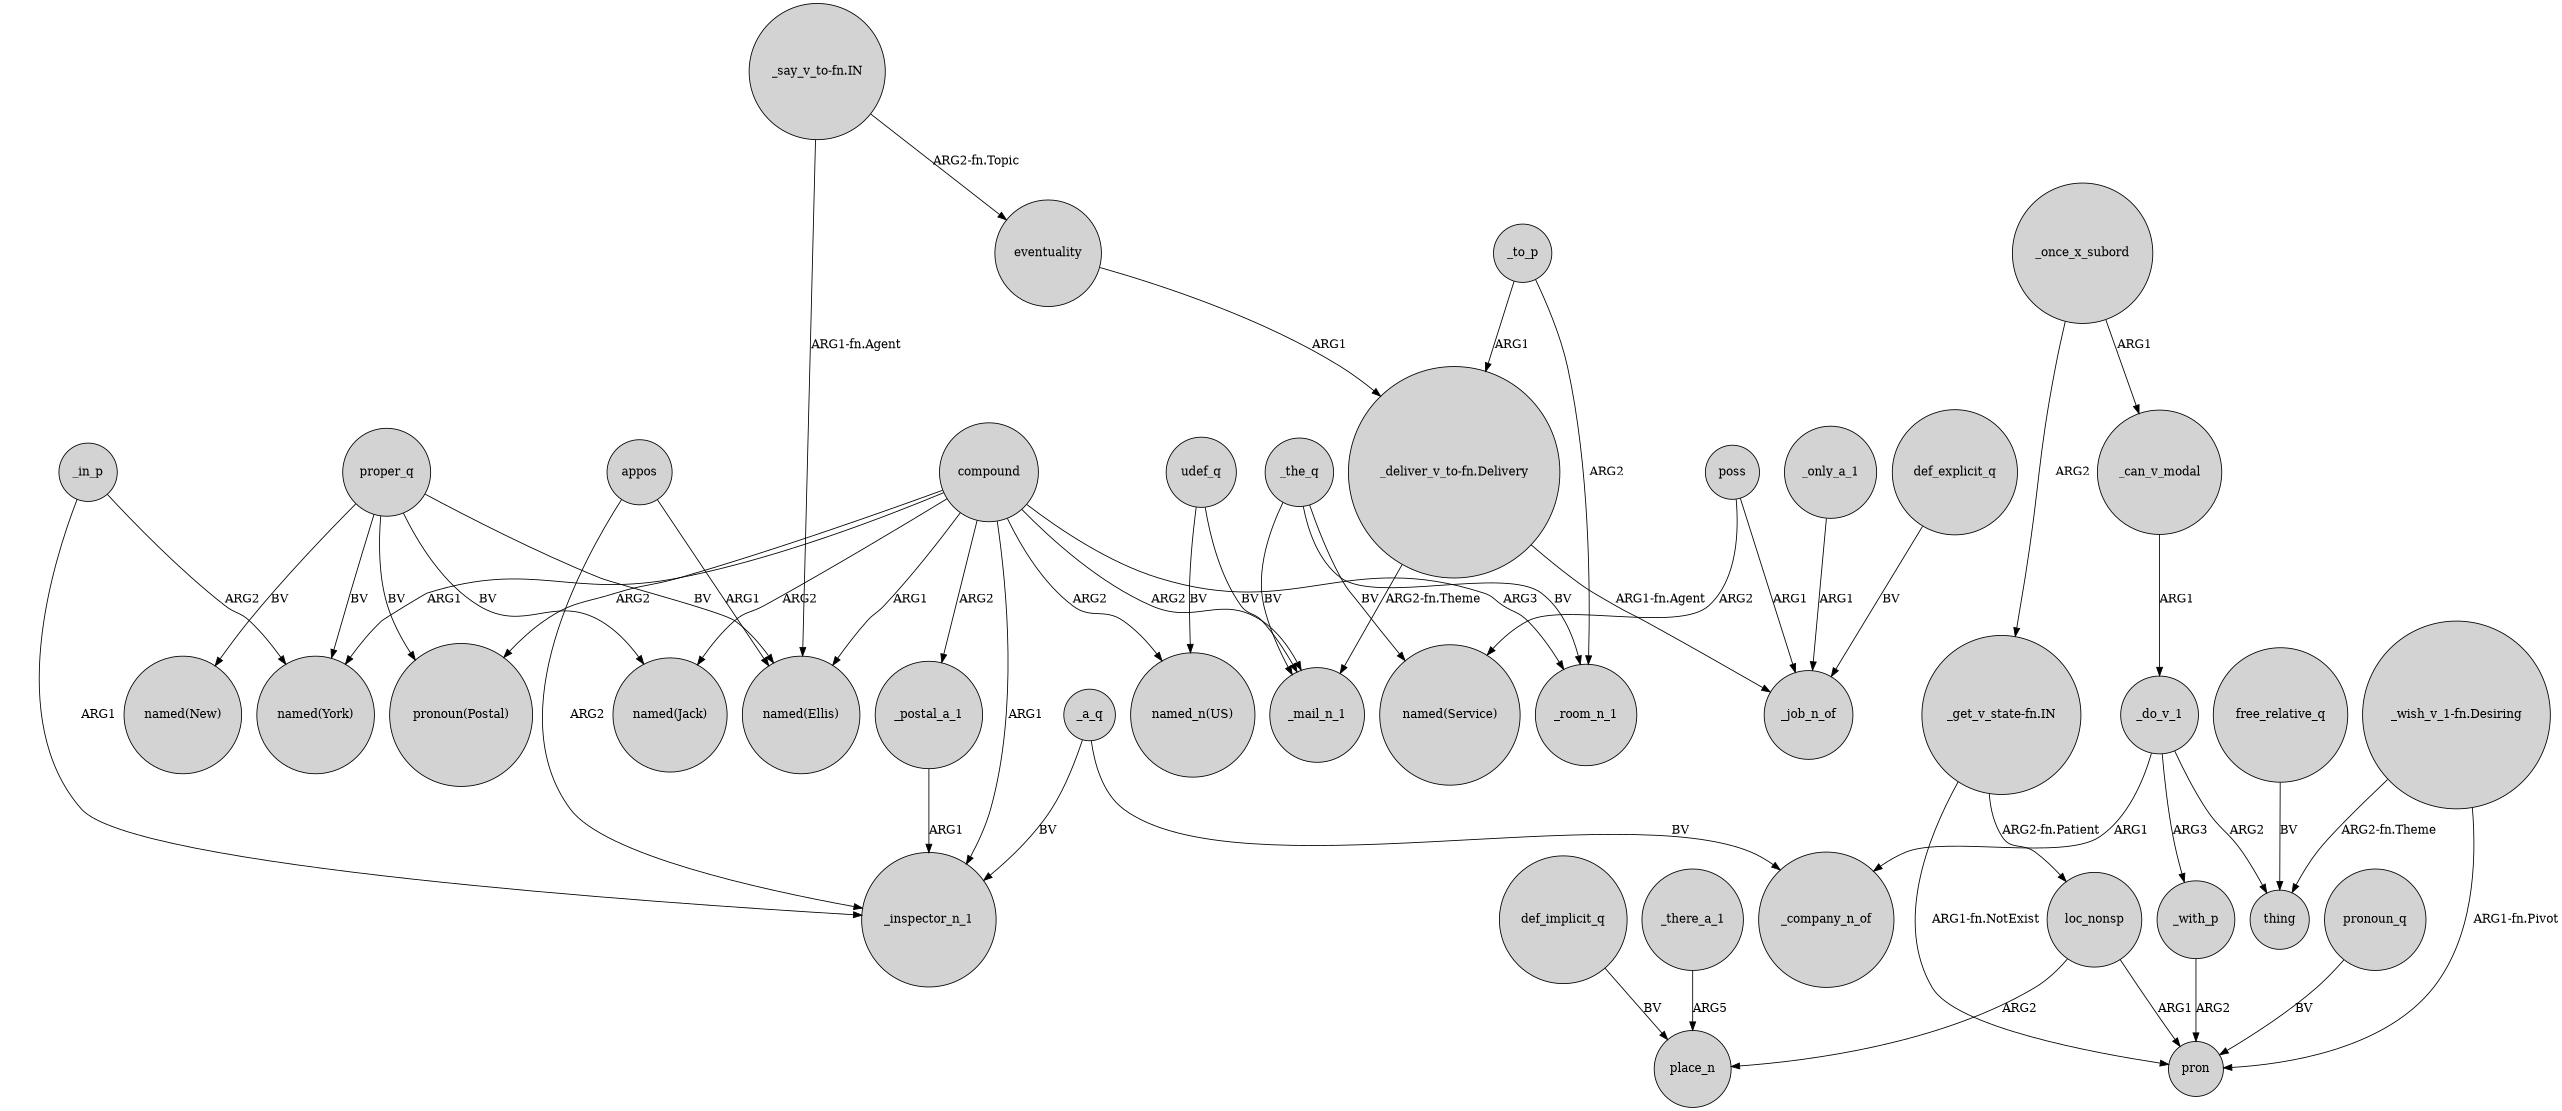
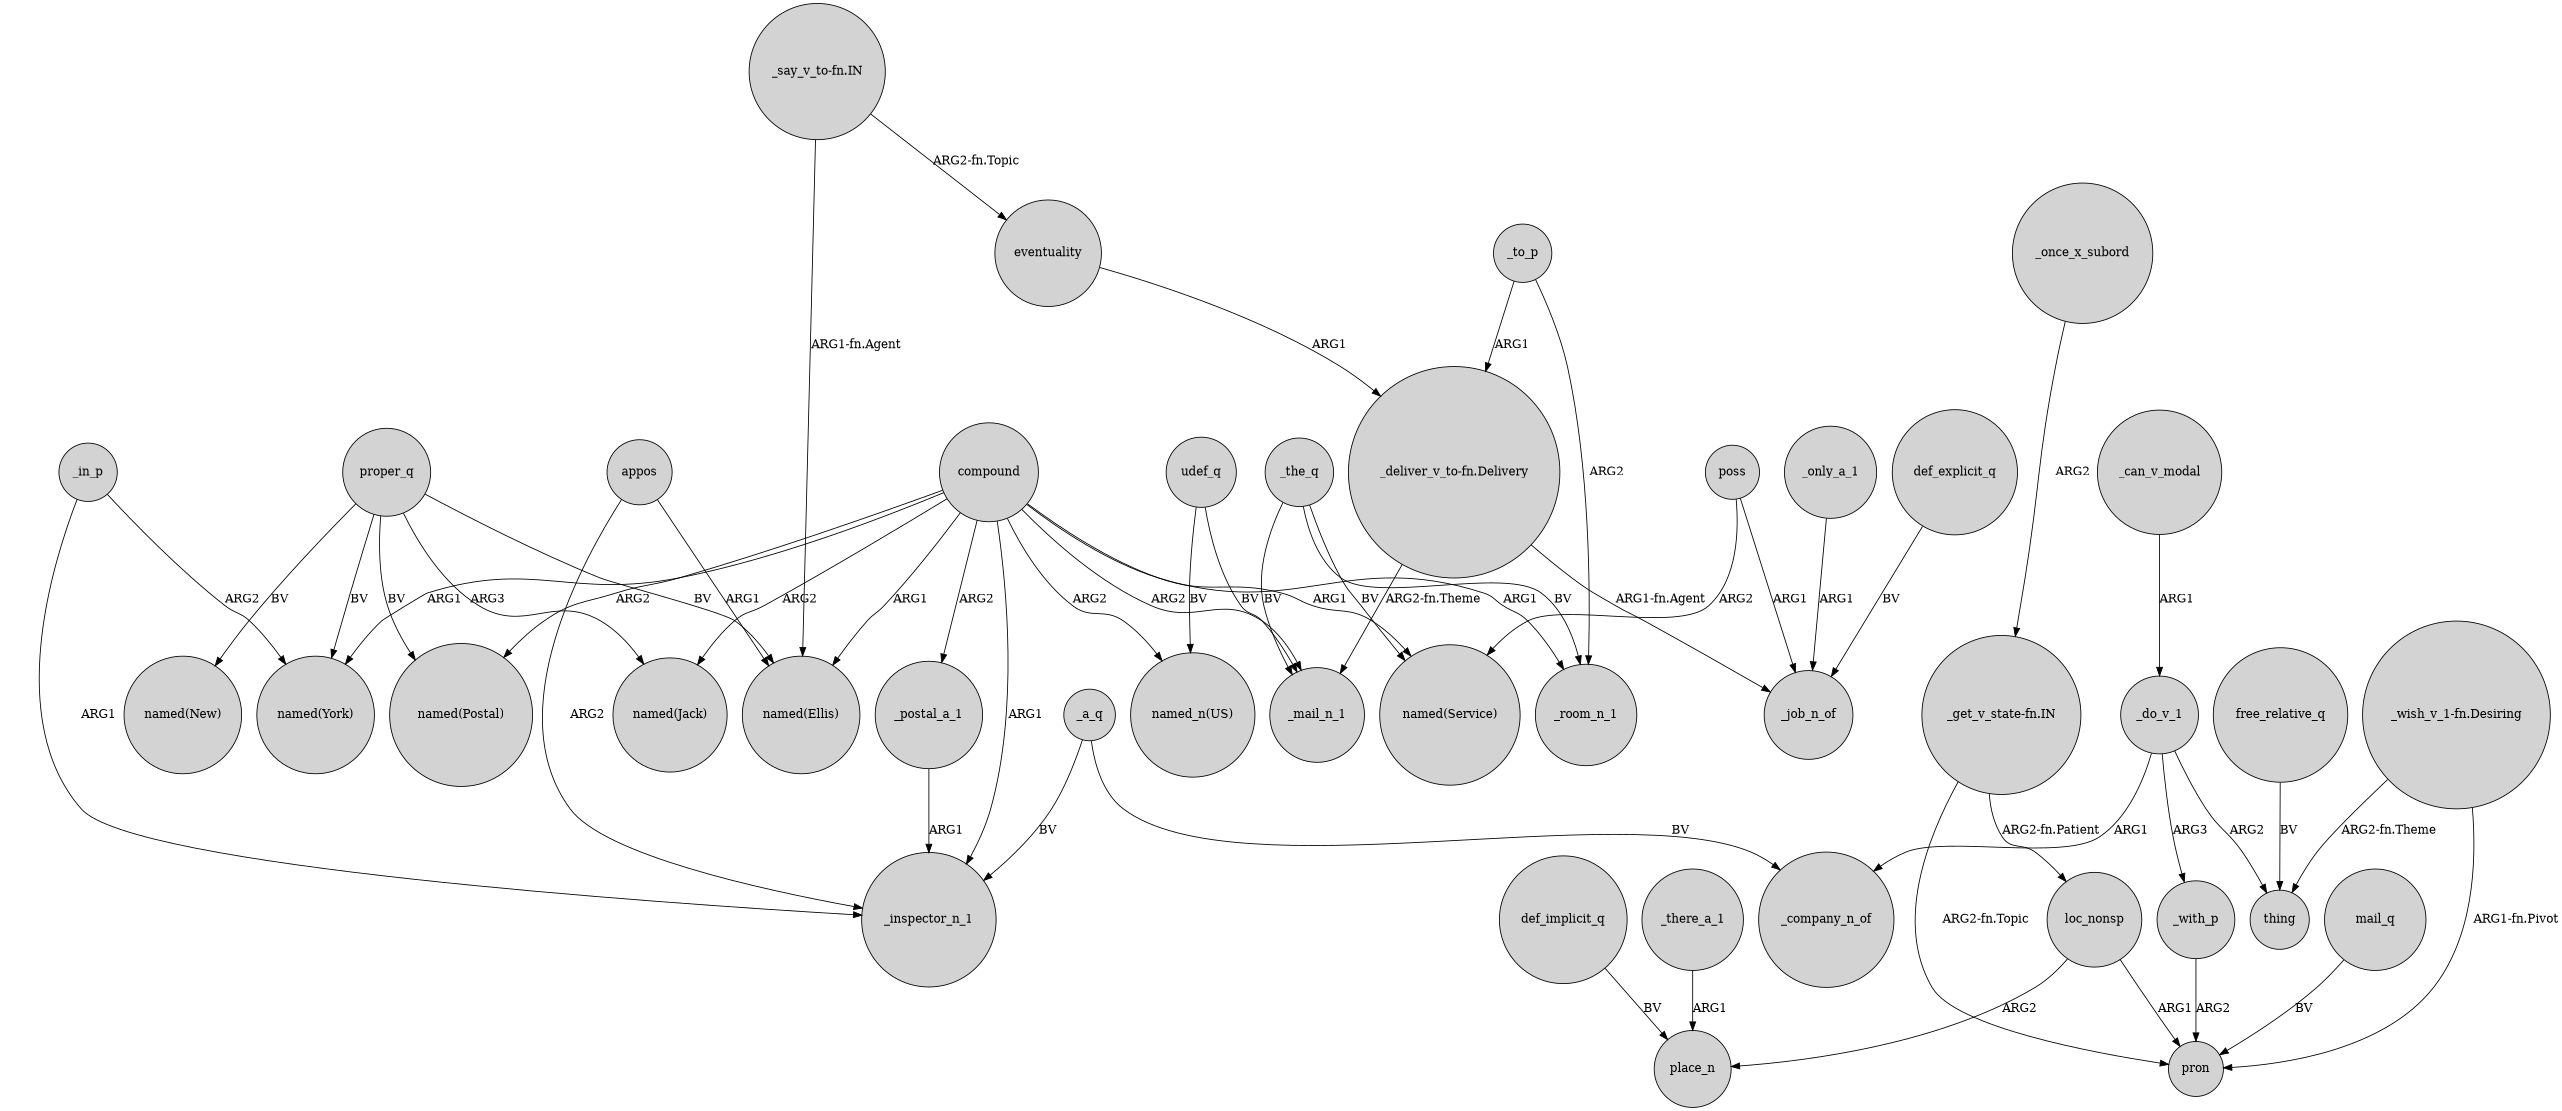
edge "_once_x_subord" -> "_can_v_modal": removed, label "ARG1"
edge "compound" -> "named(Service)": added, label "ARG1"
edge "proper_q" -> "named(Jack)": label "BV" -> "ARG3"
edge "compound" -> "_room_n_1": label "ARG3" -> "ARG1"
node "pronoun(Postal)": label "pronoun(Postal)" -> "named(Postal)"
edge "_get_v_state-fn.IN" -> "pron": label "ARG1-fn.NotExist" -> "ARG2-fn.Topic"
node "pronoun_q": label "pronoun_q" -> "mail_q"
edge "_there_a_1" -> "place_n": label "ARG5" -> "ARG1"
